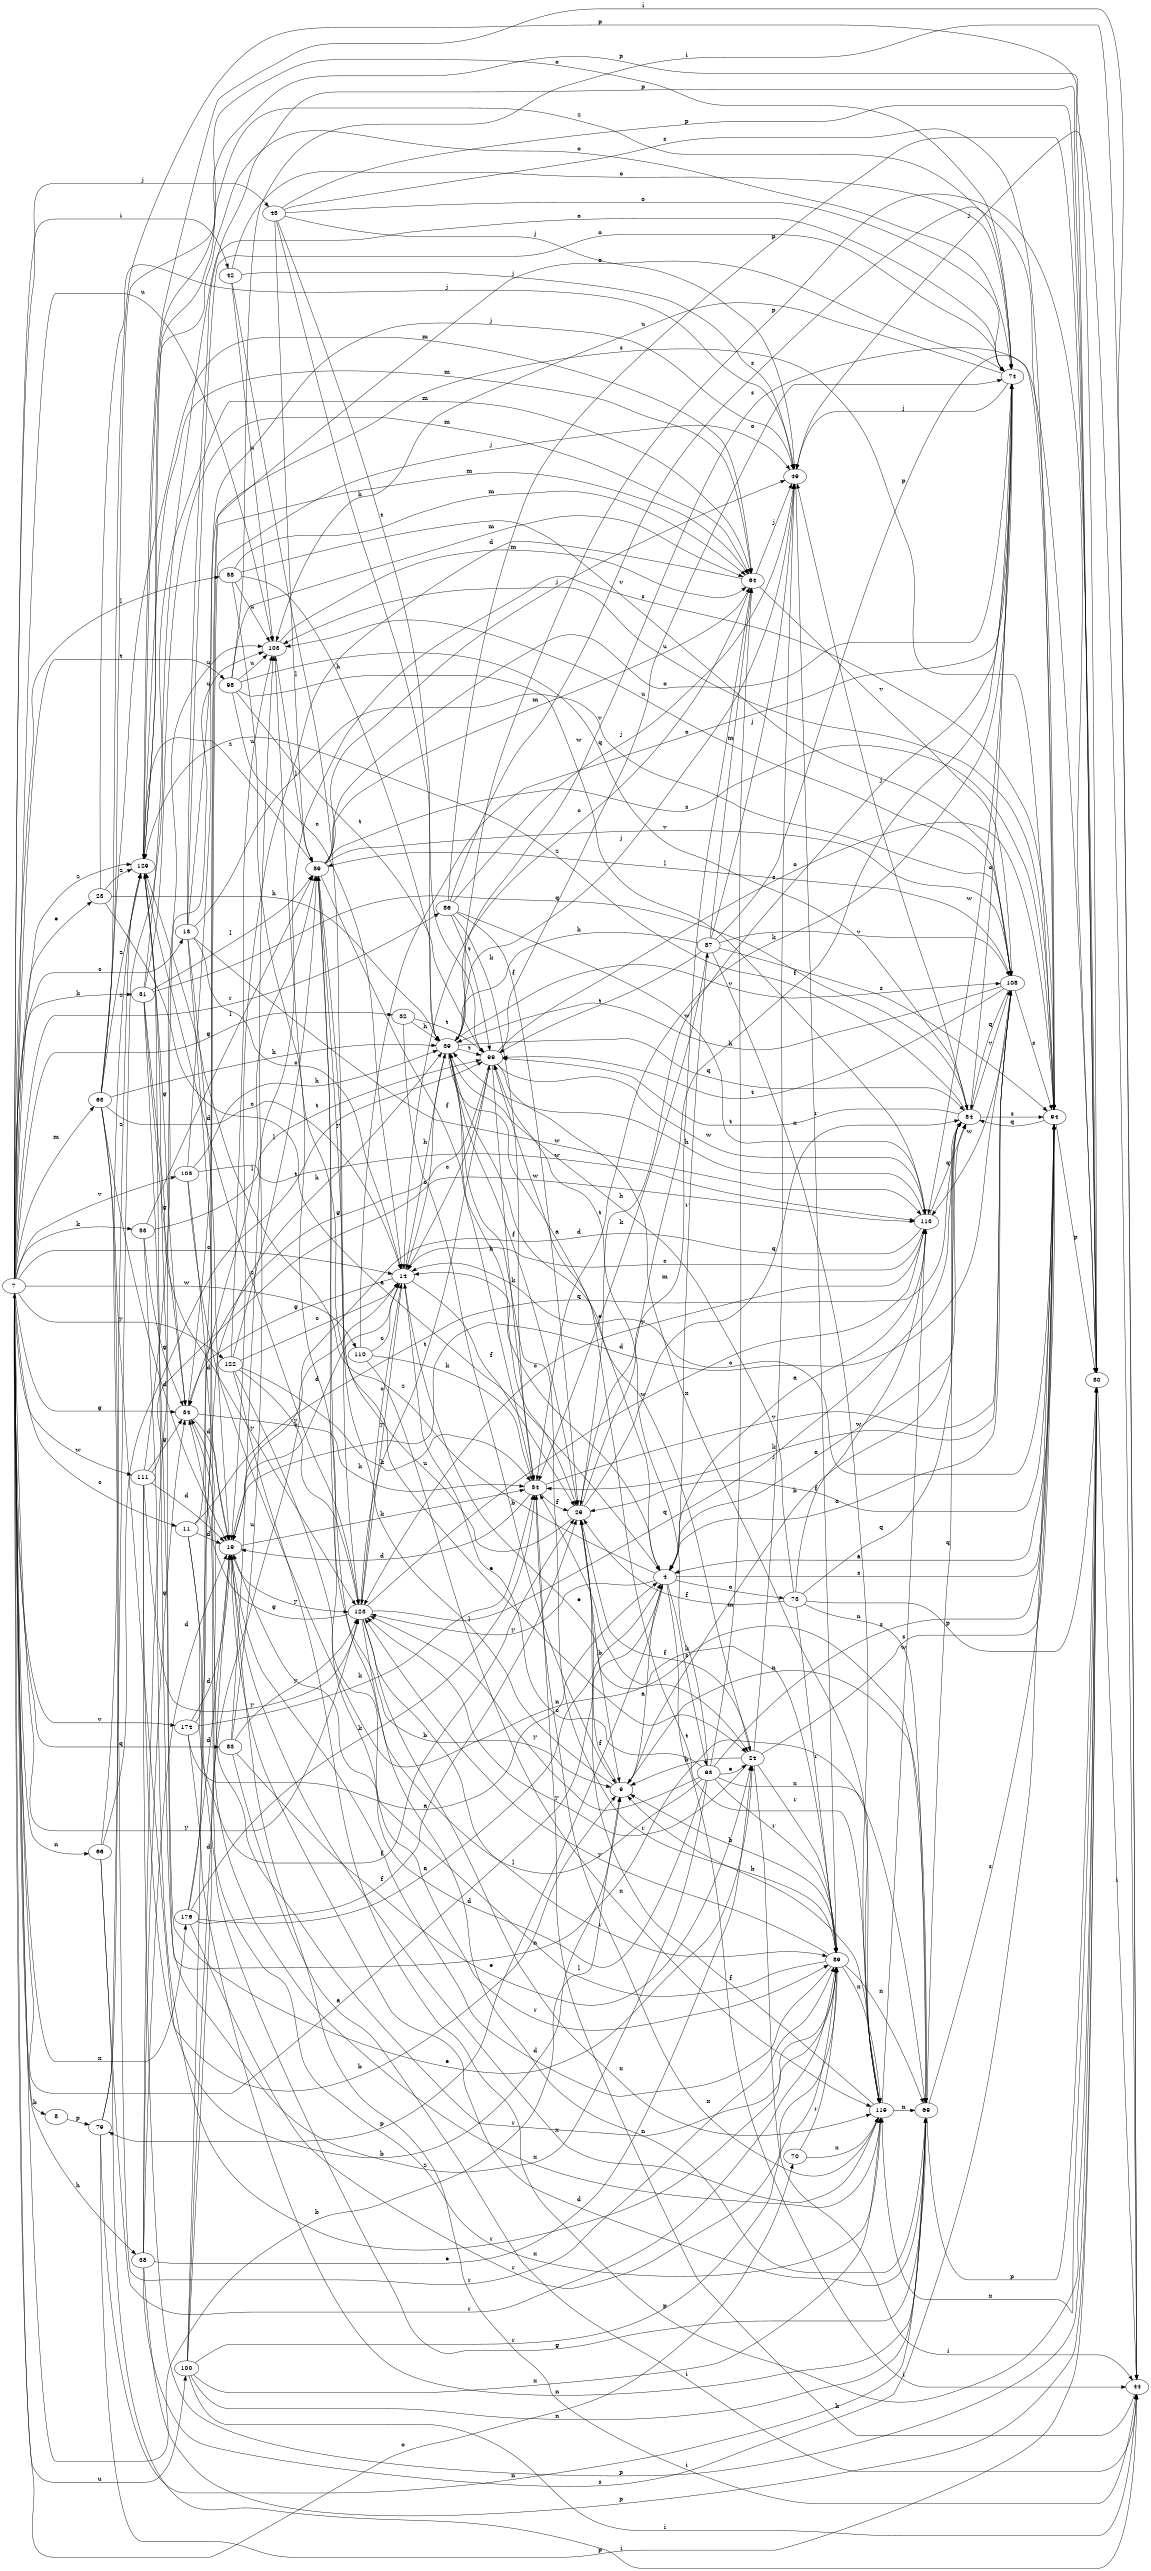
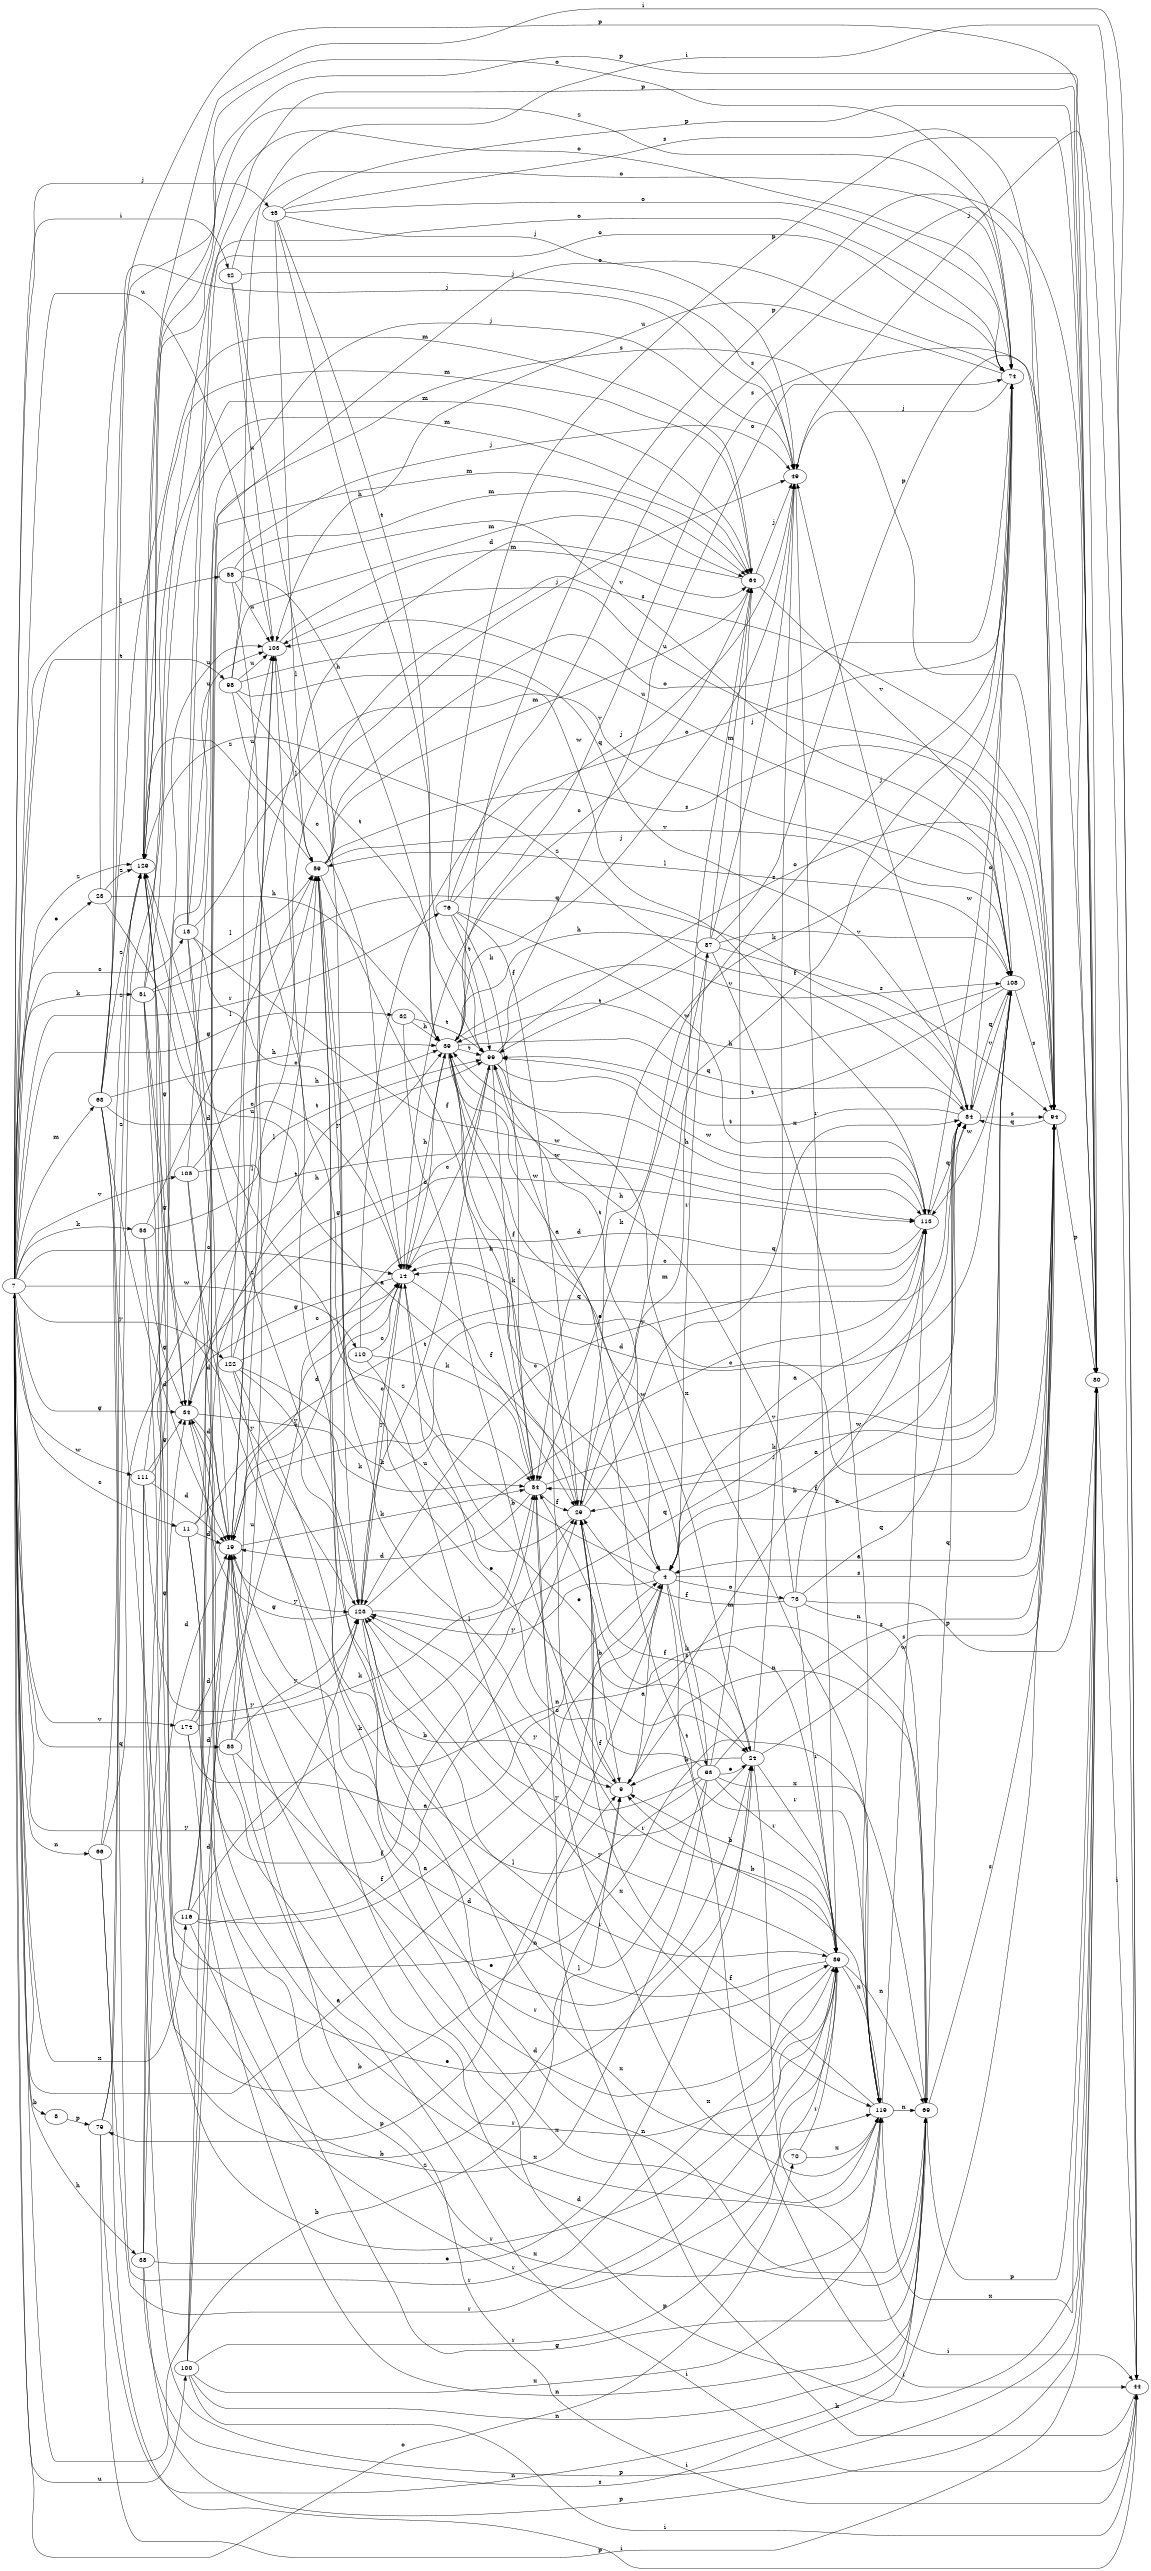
node "86": label "86" -> "76"
edge "19" -> "103": added, label "u"
node "176": label "176" -> "116"
